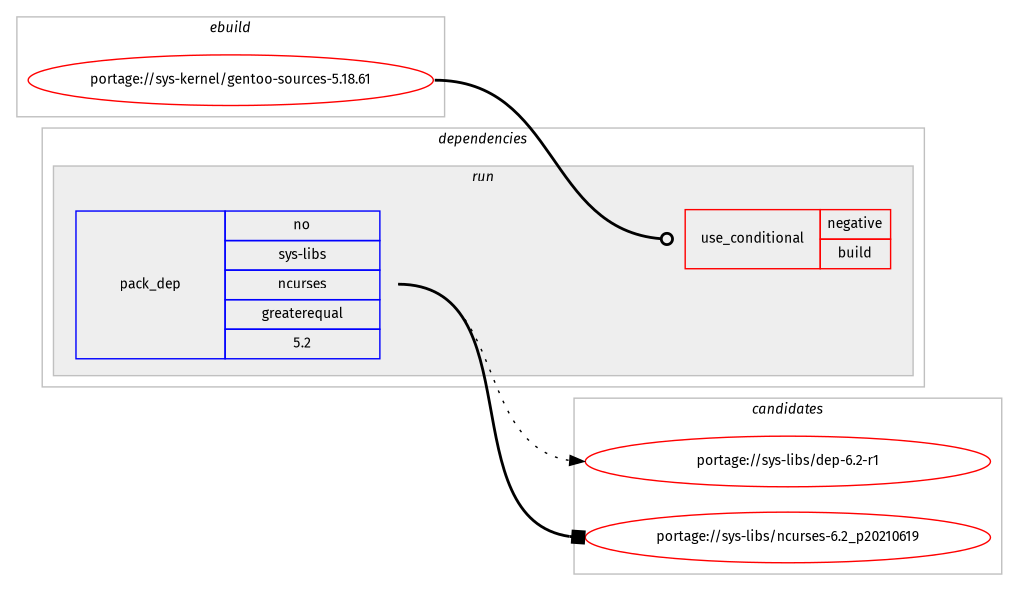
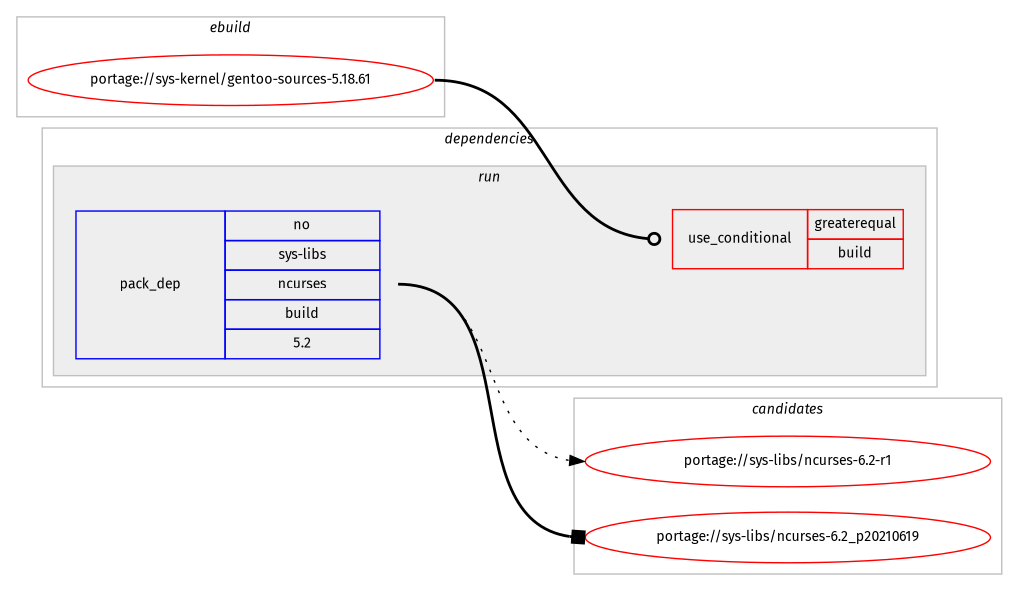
node "use_conditional": text "negative" -> "greaterequal"
node "pack_dep": text "greaterequal" -> "build"
node "portage://sys-libs/dep-6.2-r1": label "portage://sys-libs/dep-6.2-r1" -> "portage://sys-libs/ncurses-6.2-r1"
